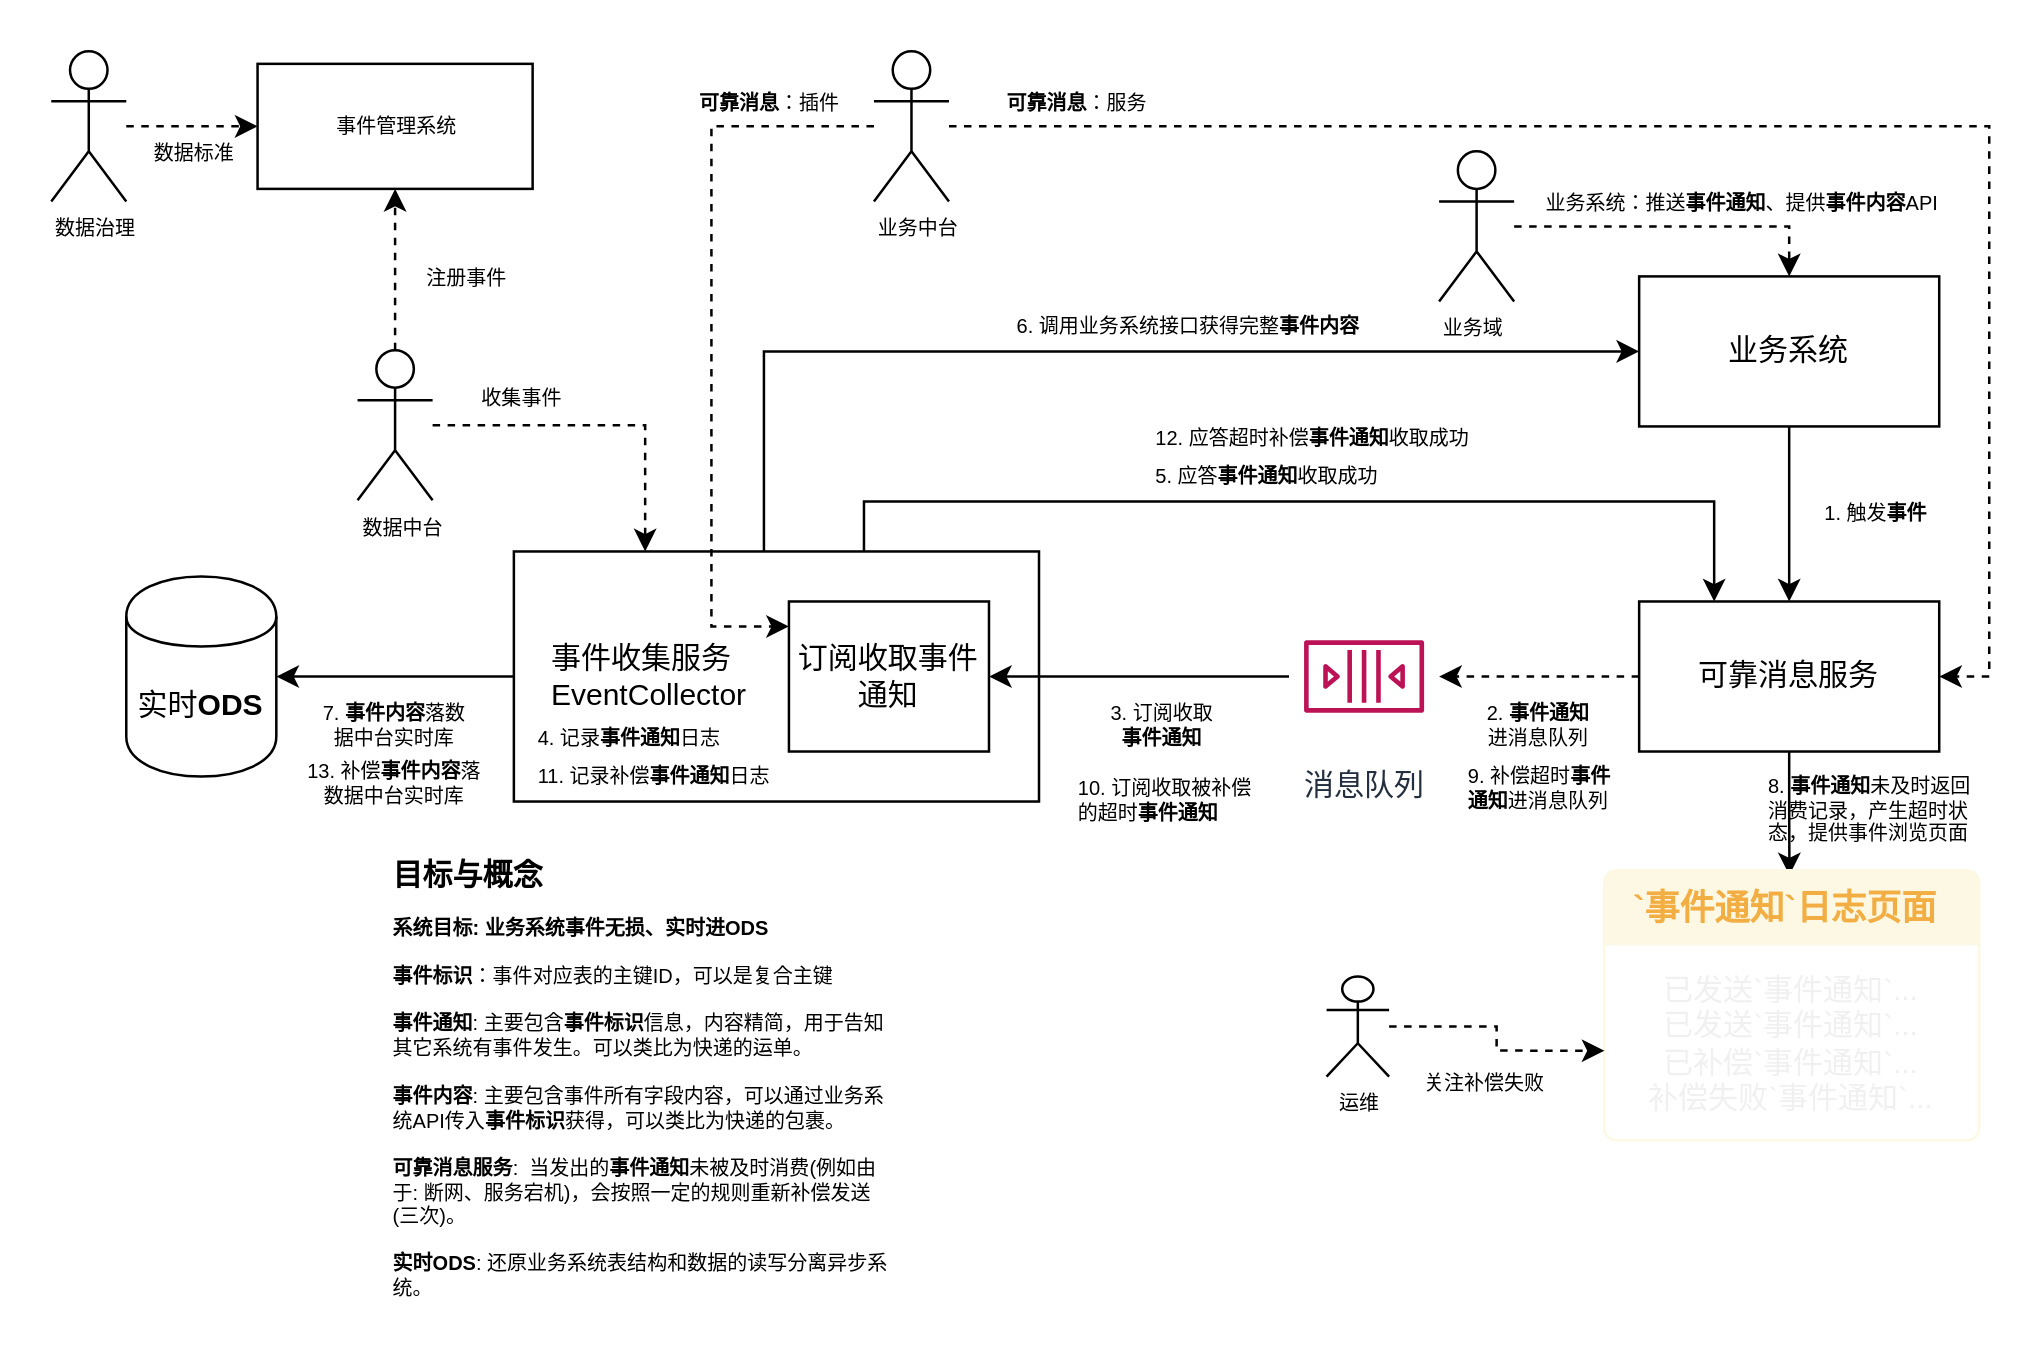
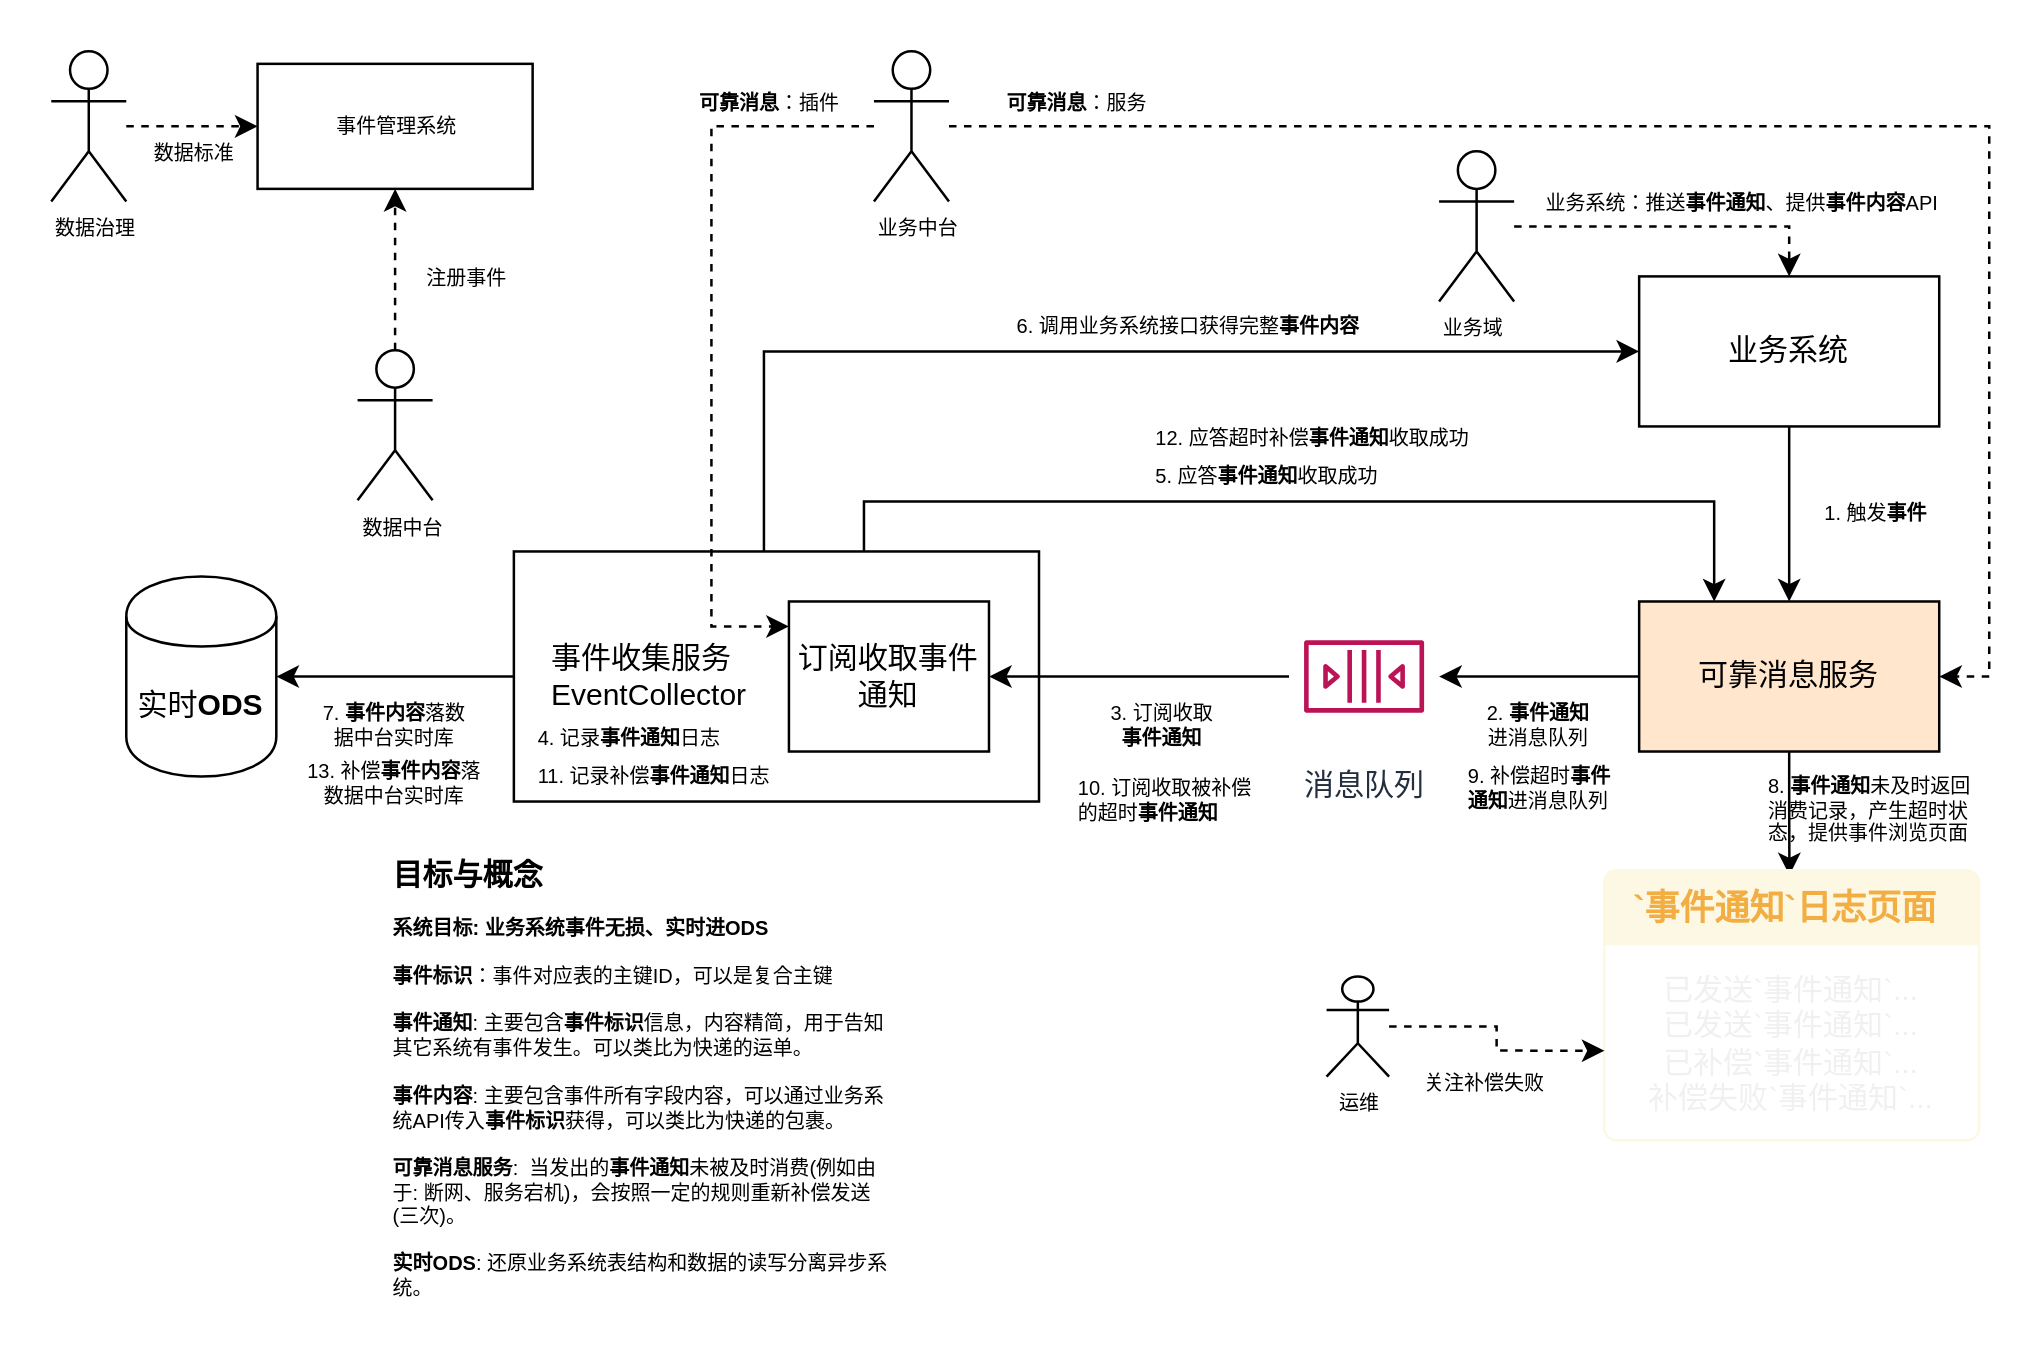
edge "数据中台" -> "事件收集服务 EventCollector": removed, label "收集事件"
edge "可靠消息服务" -> "消息队列": style dashed -> solid
node "可靠消息服务": fillcolor #ffffff -> #ffe6cc
